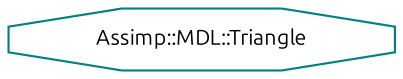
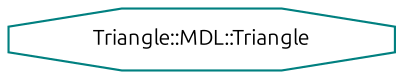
node "Assimp::MDL::Triangle": label "Assimp::MDL::Triangle" -> "Triangle::MDL::Triangle"
